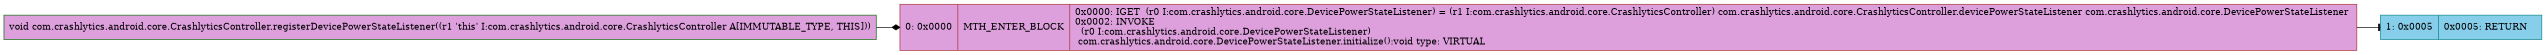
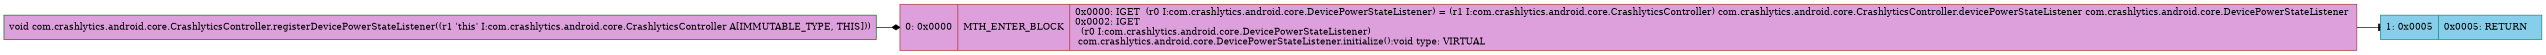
node "0: 0x0000": text "0x0002: INVOKE" -> "0x0002: IGET"
